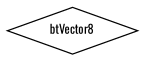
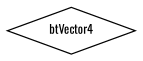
node "btVector8": label "btVector8" -> "btVector4"
